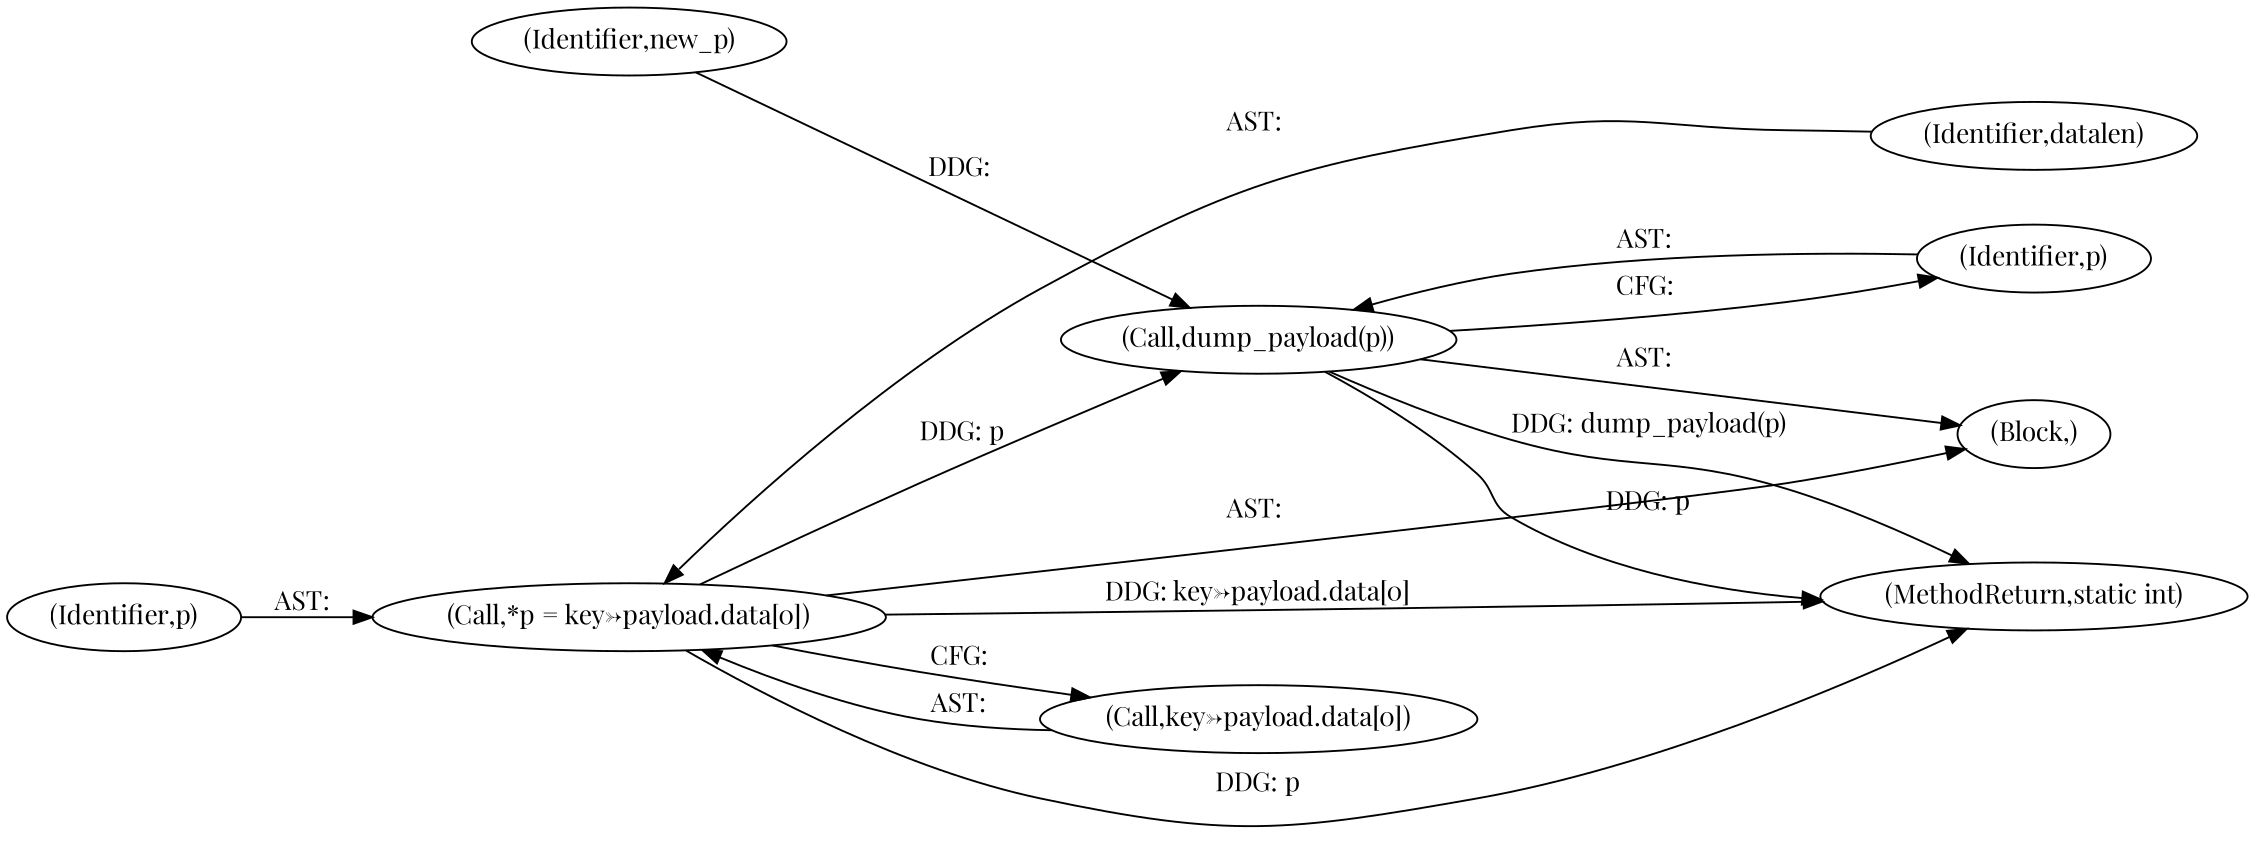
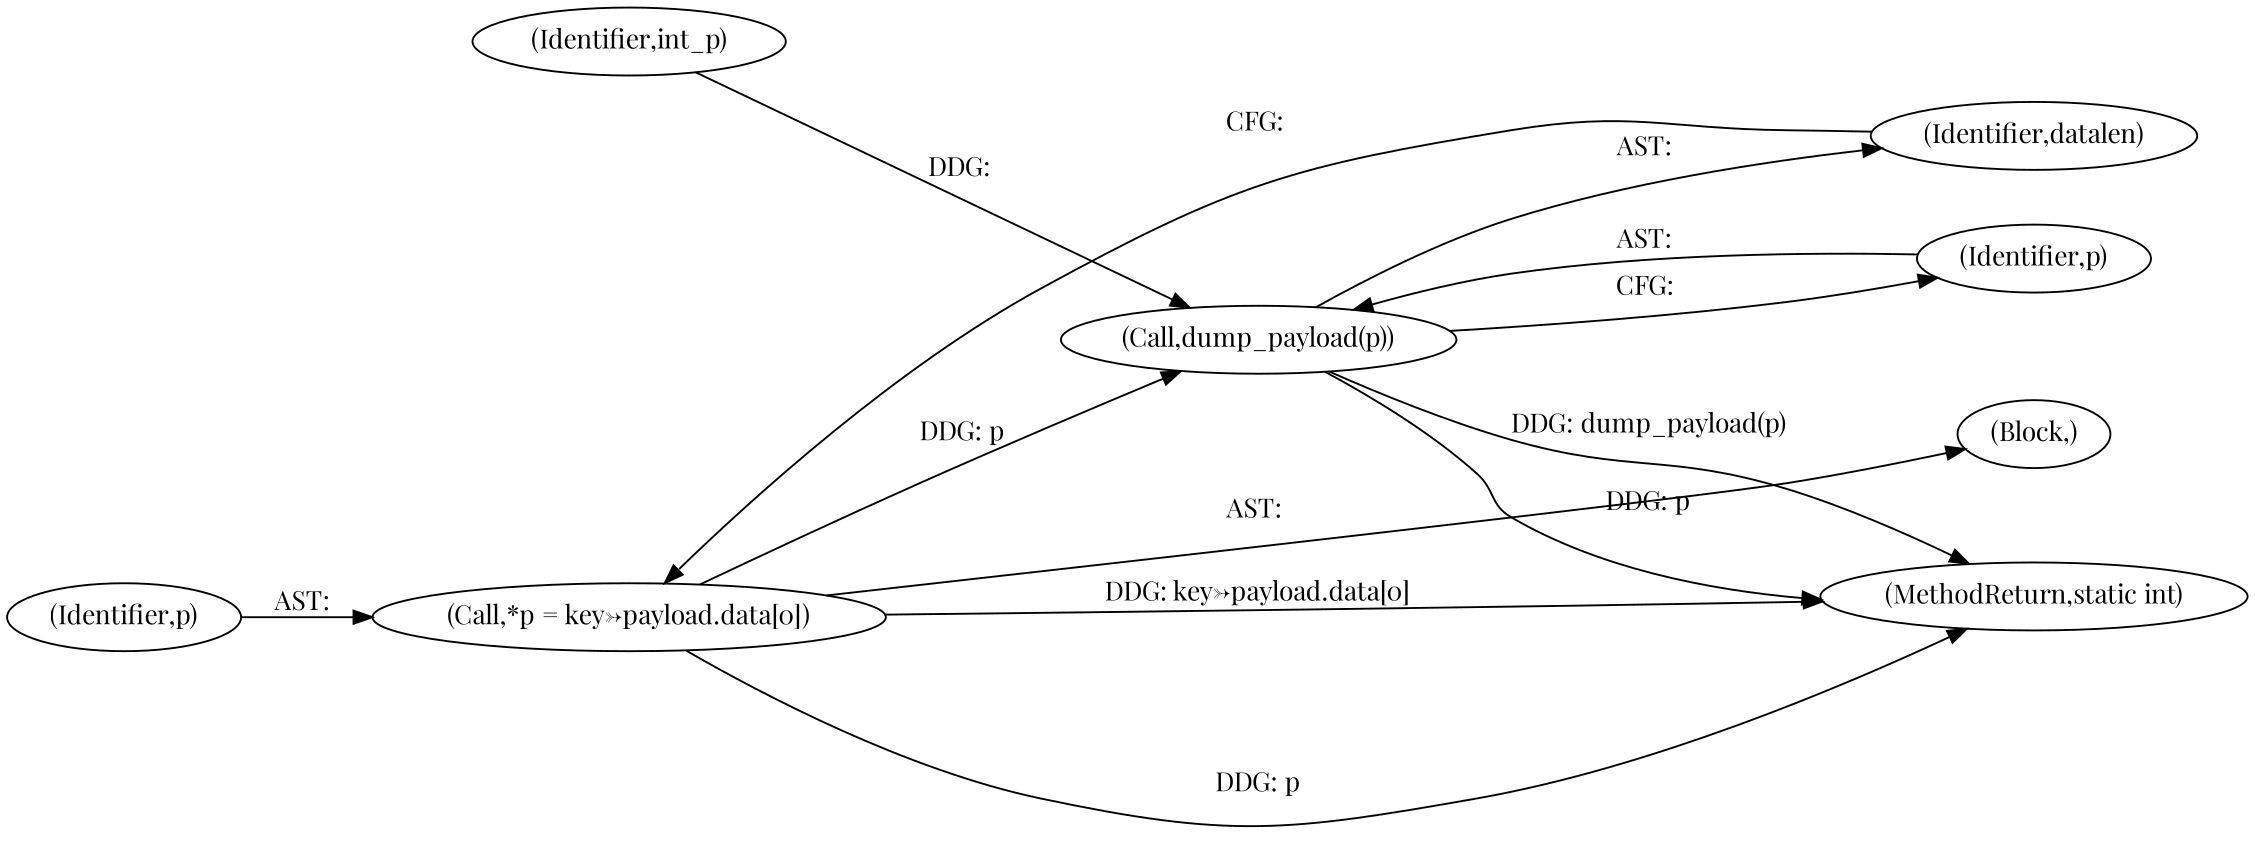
node "(Identifier,new_p)": label "(Identifier,new_p)" -> "(Identifier,int_p)"
edge "(Identifier,datalen)" -> "(Call,*p = key->payload.data[0])": label "AST: " -> "CFG: "
edge "(Call,dump_payload(p))" -> "(Block,)": now "(Call,dump_payload(p))" -> "(Identifier,datalen)"
node "(Call,key->payload.data[0])": removed
